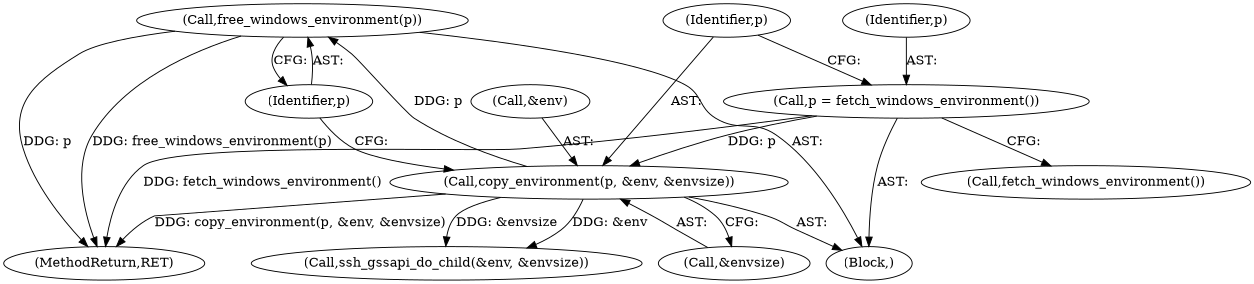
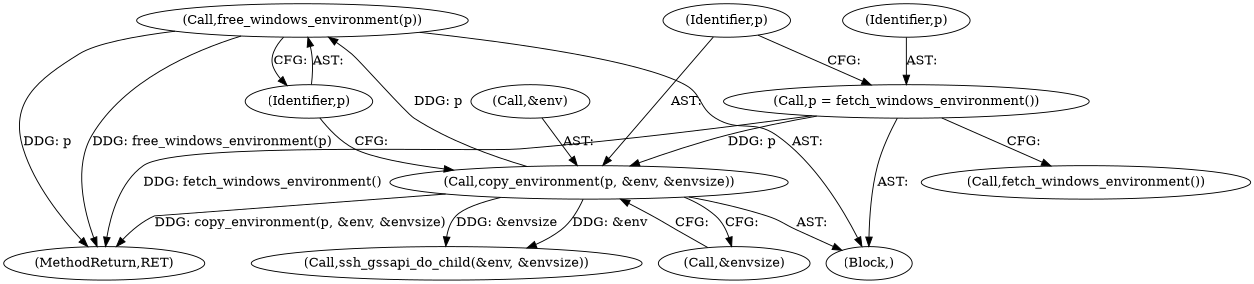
edge "(Call,&envsize)" -> "(Call,copy_environment(p, &env, &envsize))": label "AST: " -> "CFG: "
